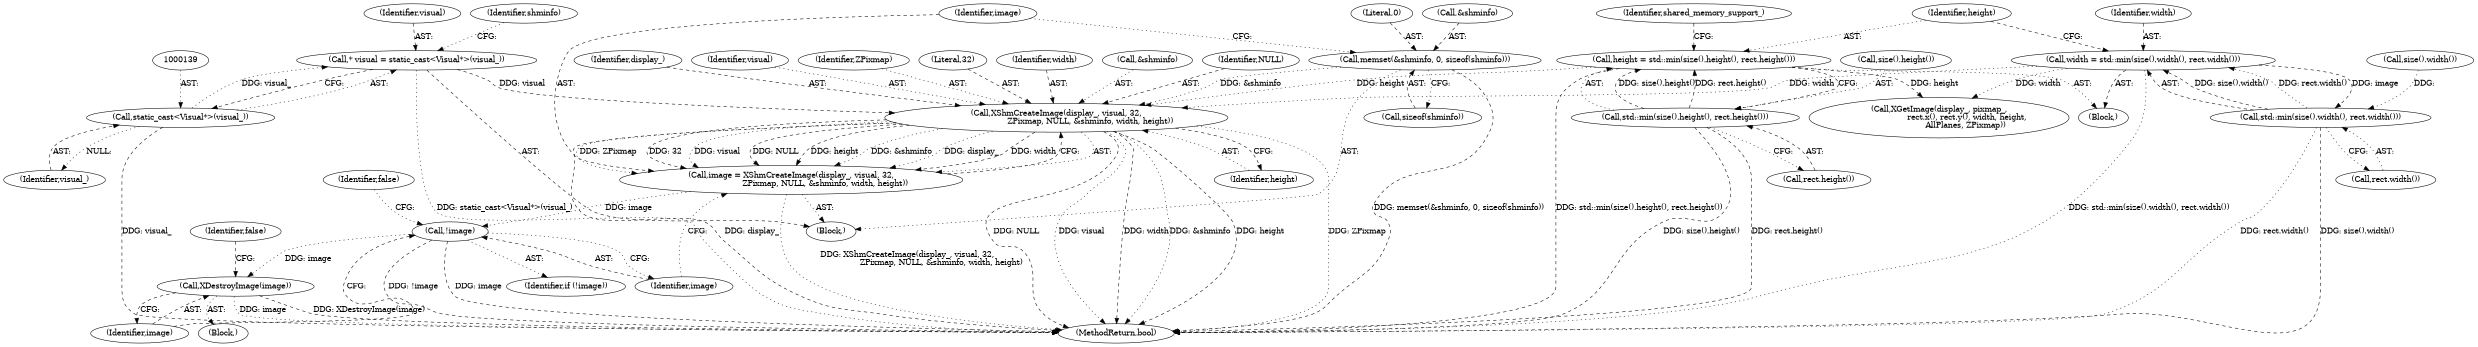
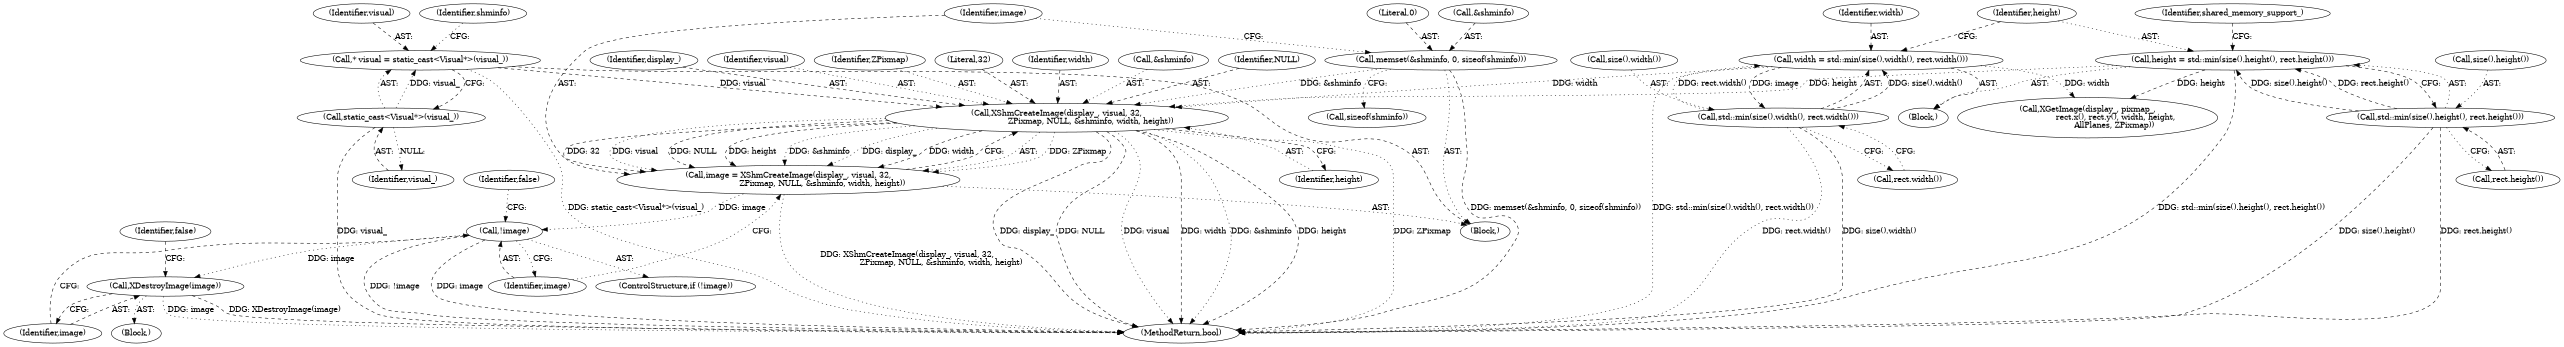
node "1000139": removed
edge "(Call,size().width())" -> "(Call,std::min(size().width(), rect.width()))": label "DDG: " -> "AST: "
edge "(Call,sizeof(shminfo))" -> "(Call,memset(&shminfo, 0, sizeof(shminfo)))": removed, label "AST:"
edge "(Call,rect.width())" -> "(Call,std::min(size().width(), rect.width()))": label "AST: " -> "CFG: "
node "(Identifier,if (!image))": label "(Identifier,if (!image))" -> "(ControlStructure,if (!image))"
